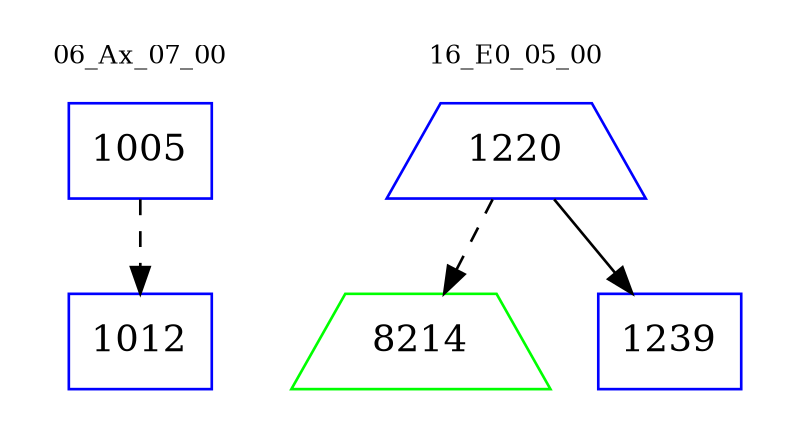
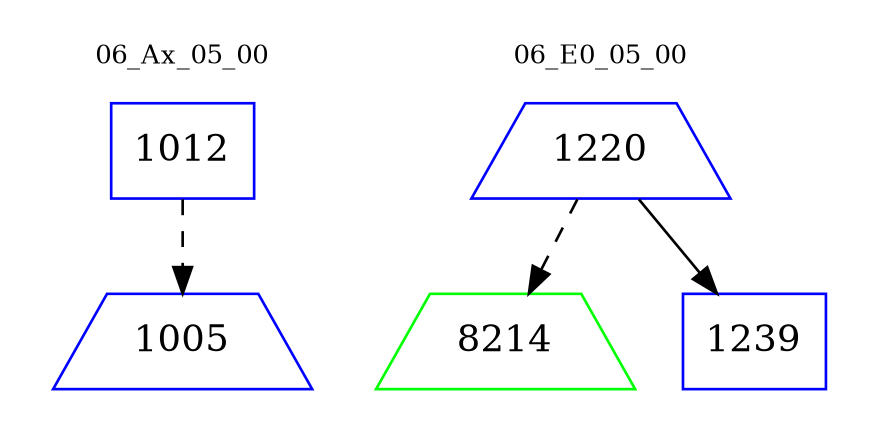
cluster "06_Ax_07_00": label "06_Ax_07_00" -> "06_Ax_05_00"
cluster "16_E0_05_00": label "16_E0_05_00" -> "06_E0_05_00"
node "1005": shape box -> trapezium
edge "1005" -> "1012": reversed
